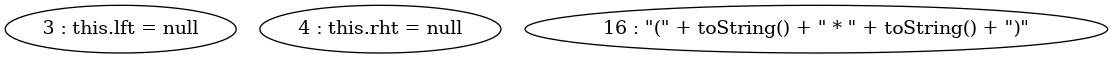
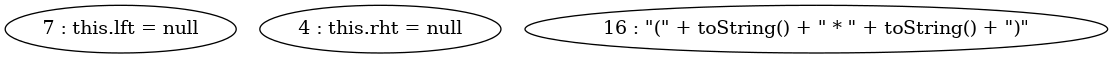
node "3 : this.lft = null": label "3 : this.lft = null" -> "7 : this.lft = null"
